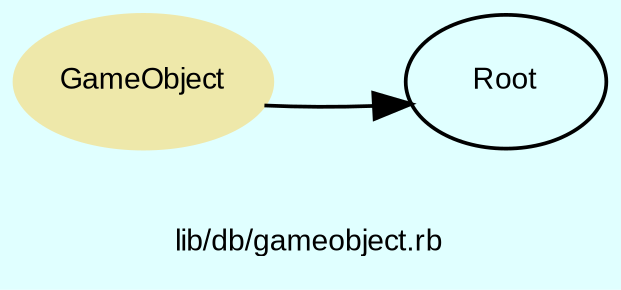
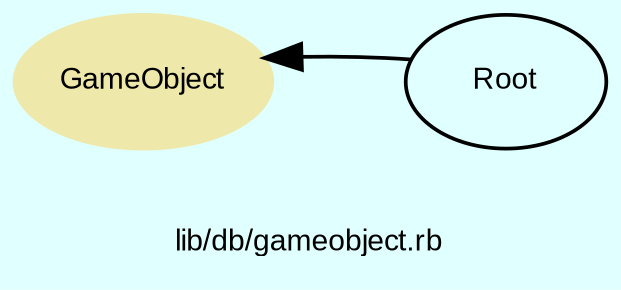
edge "GameObject" -> "Root": reversed
